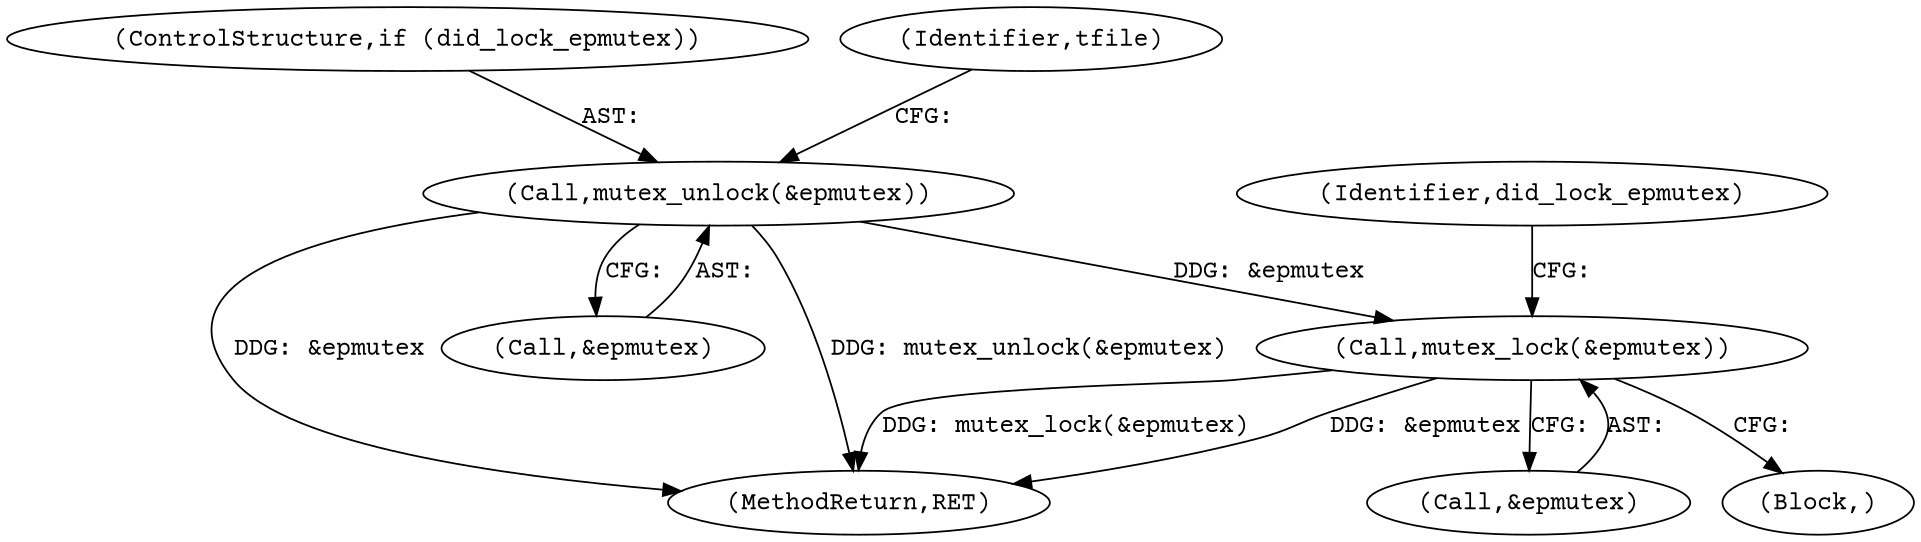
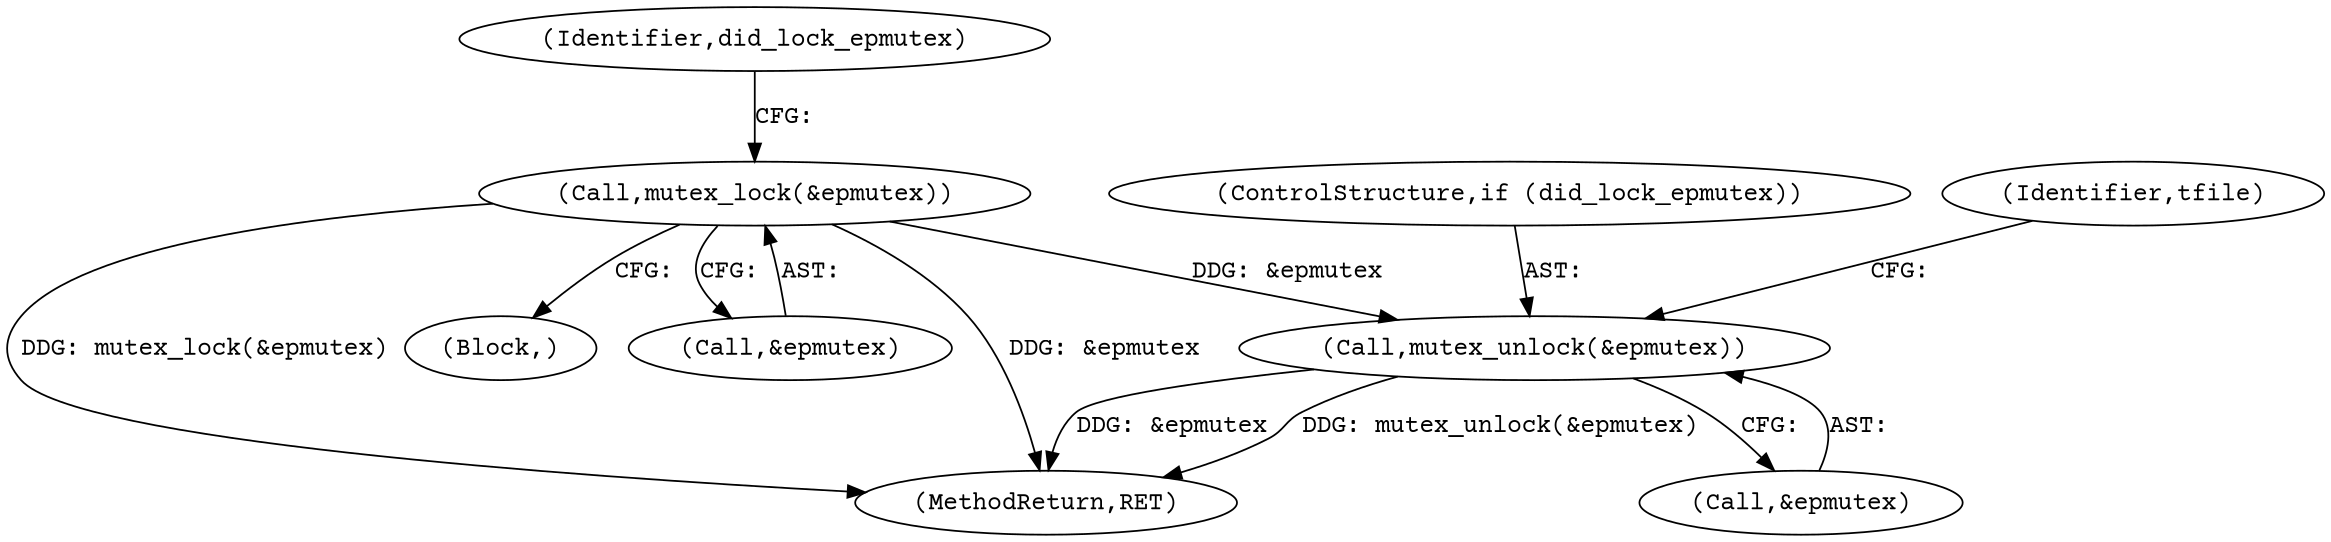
edge "(Call,mutex_unlock(&epmutex))" -> "(Call,mutex_lock(&epmutex))": reversed
